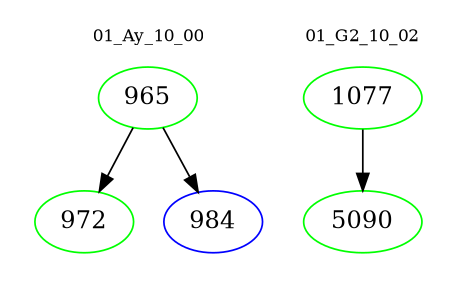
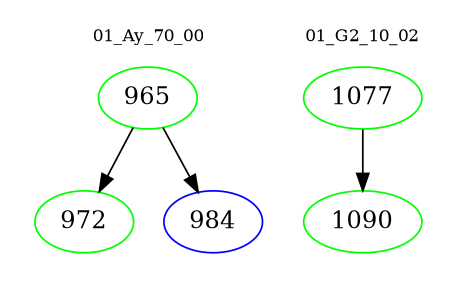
cluster "01_Ay_10_00": label "01_Ay_10_00" -> "01_Ay_70_00"
node "5090": label "5090" -> "1090"
